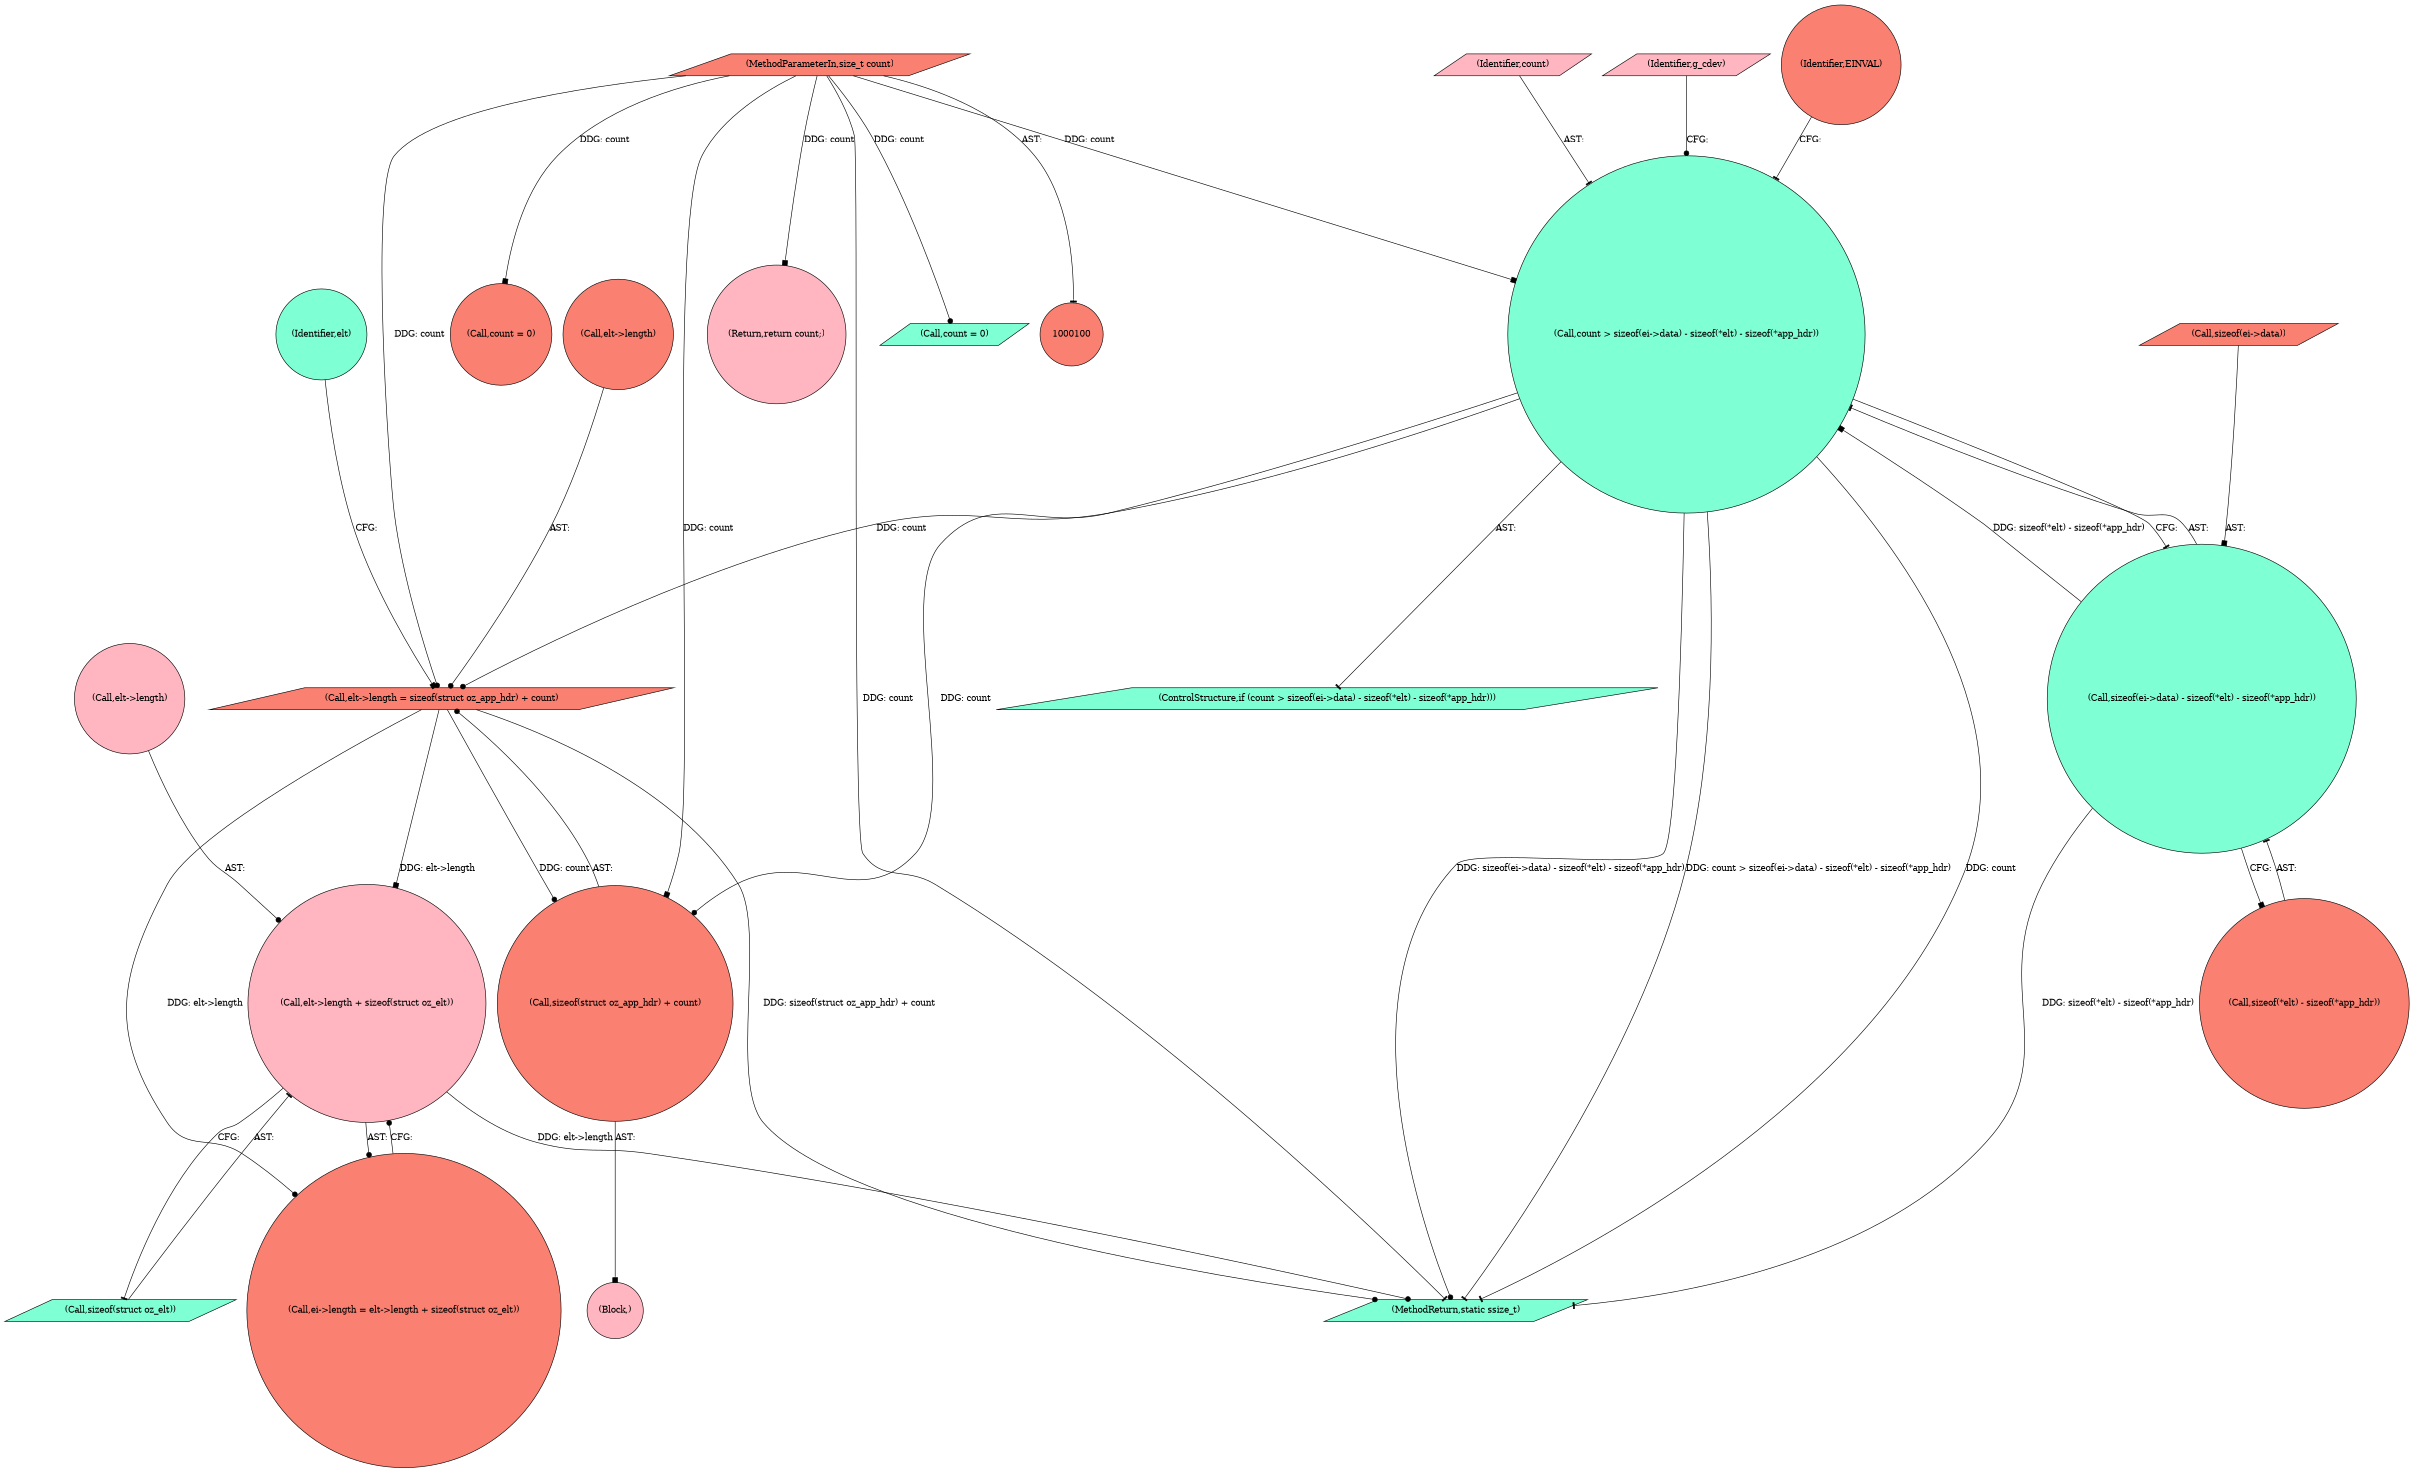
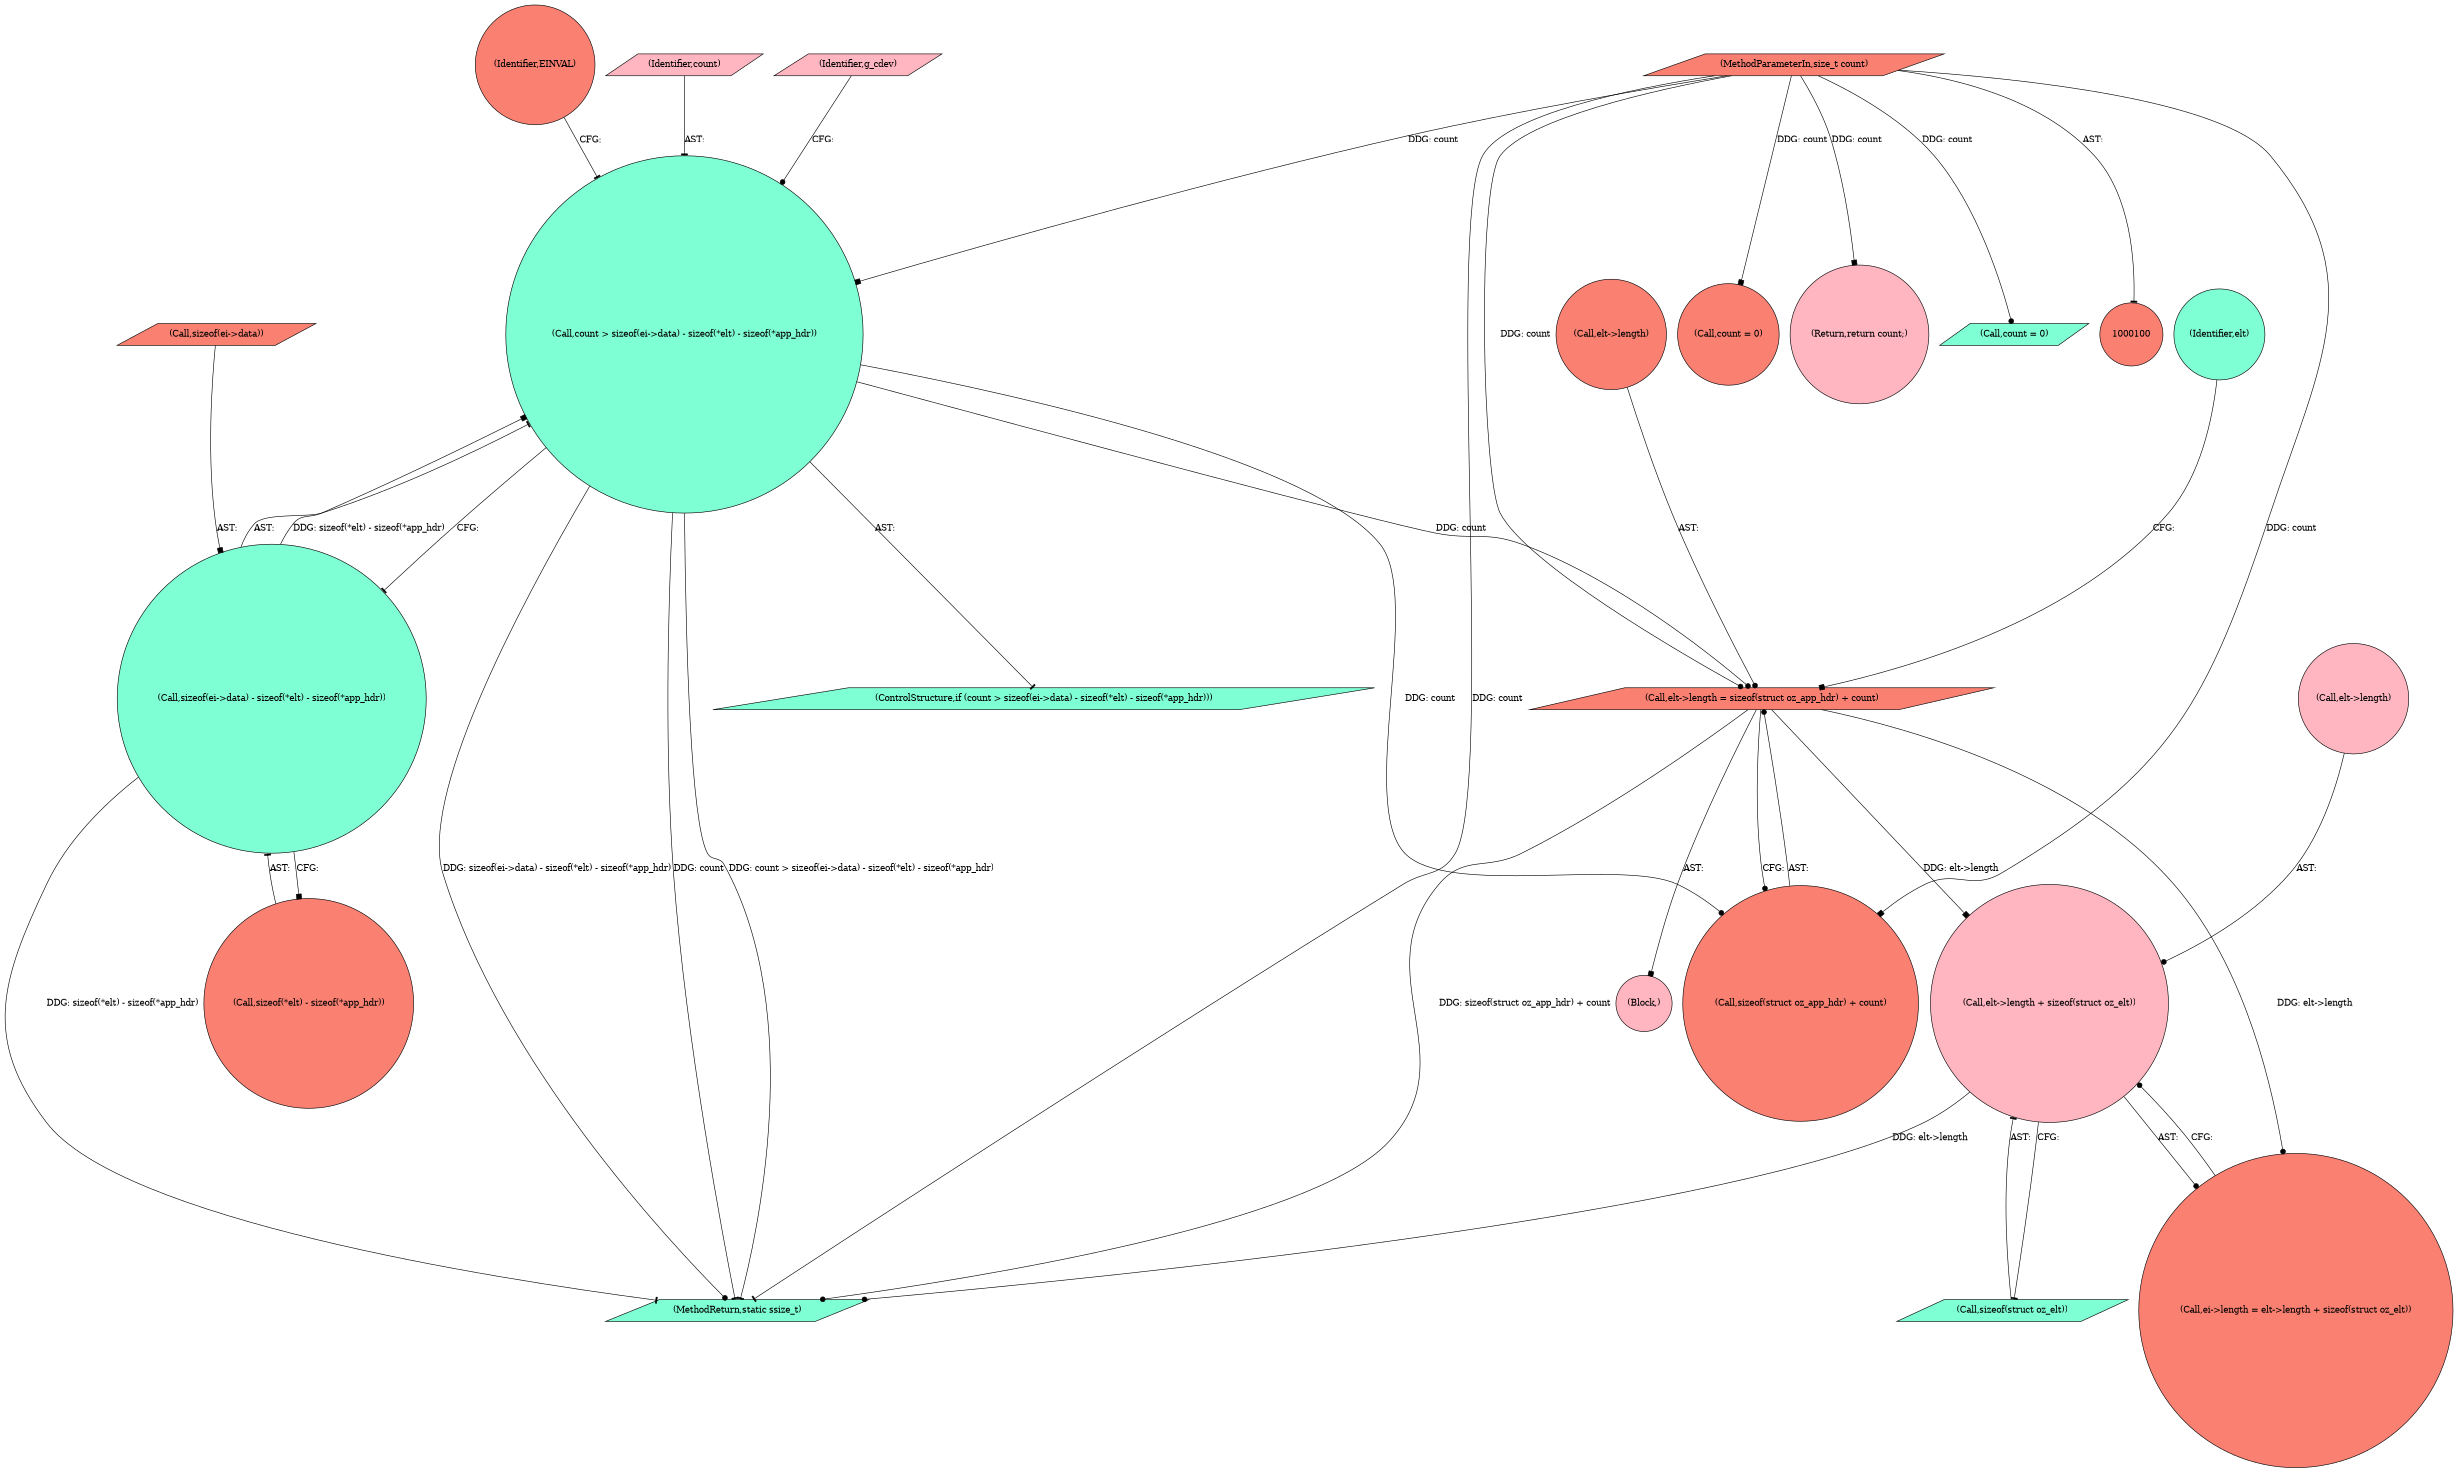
edge "(Call,elt->length = sizeof(struct oz_app_hdr) + count)" -> "(Call,sizeof(struct oz_app_hdr) + count)": label "DDG: count" -> "CFG: "
edge "(Call,sizeof(struct oz_app_hdr) + count)" -> "(Block,)": now "(Call,elt->length = sizeof(struct oz_app_hdr) + count)" -> "(Block,)"
